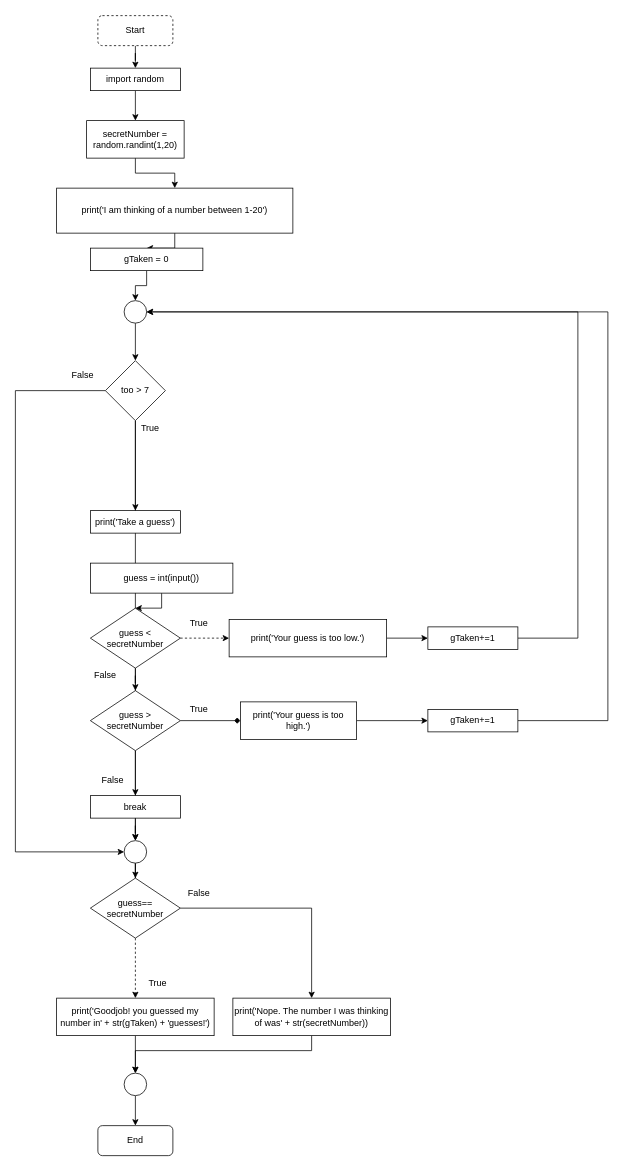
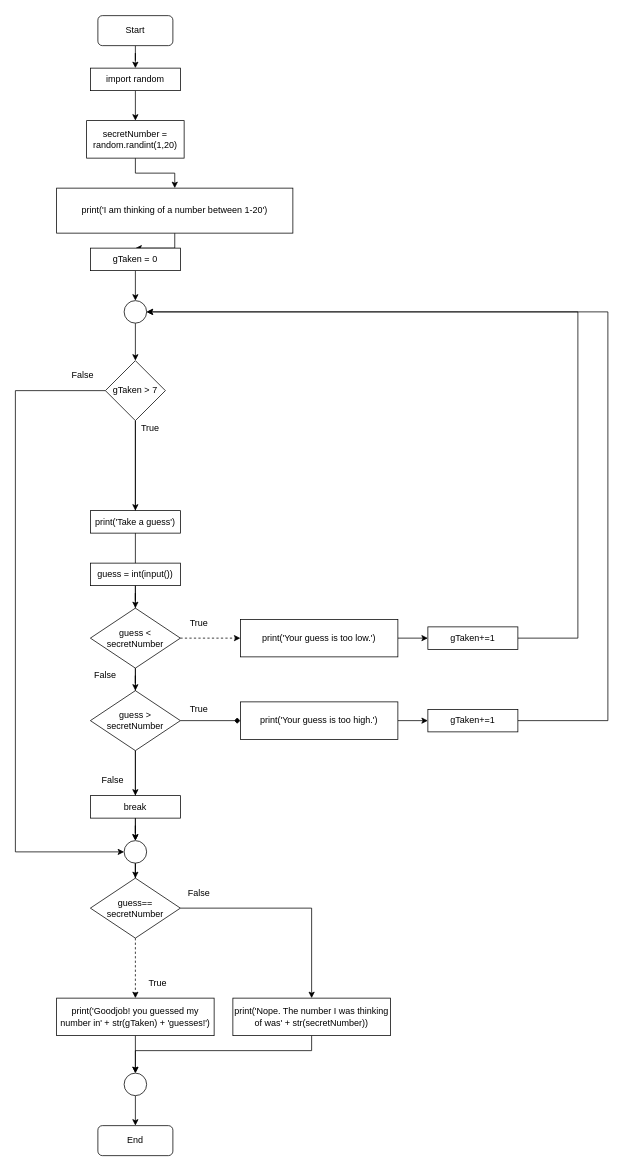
node "Start": style dashed -> solid
node "gTaken = 0": size 113x23 -> 90x23
node "too > 7": label "too > 7" -> "gTaken > 7"
node "guess = int(input())": size 143x30 -> 90x23
node "print('Your guess is too low.')": moved (308, 638) -> (319, 638)
node "print('Your guess is too high.')": size 116x38 -> 158x38
